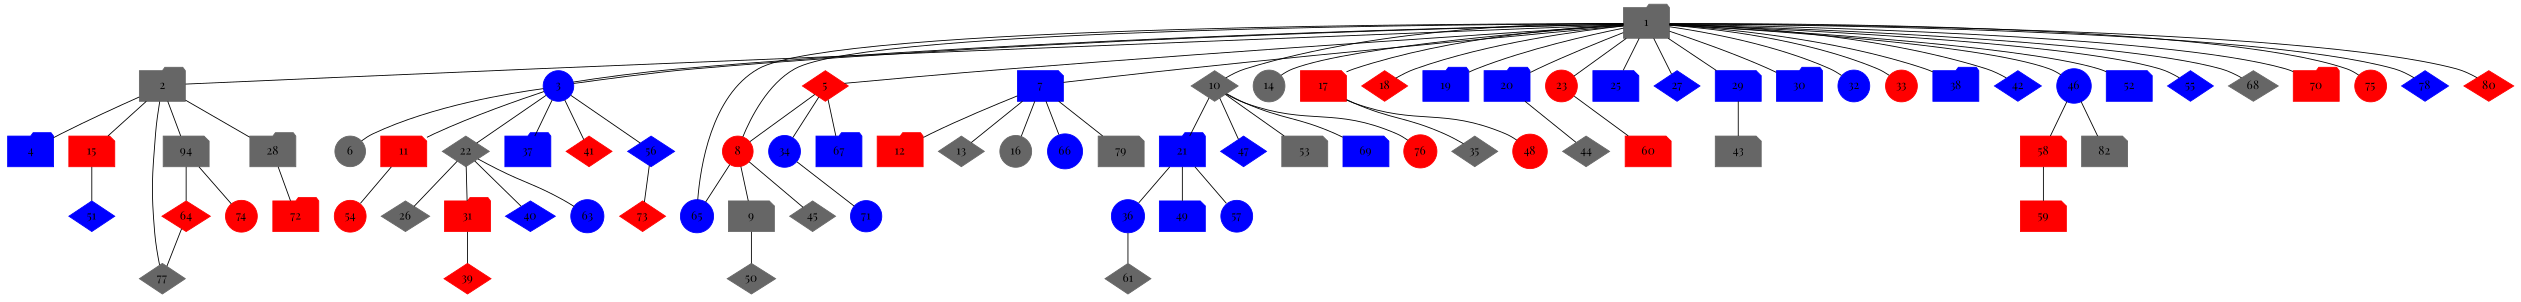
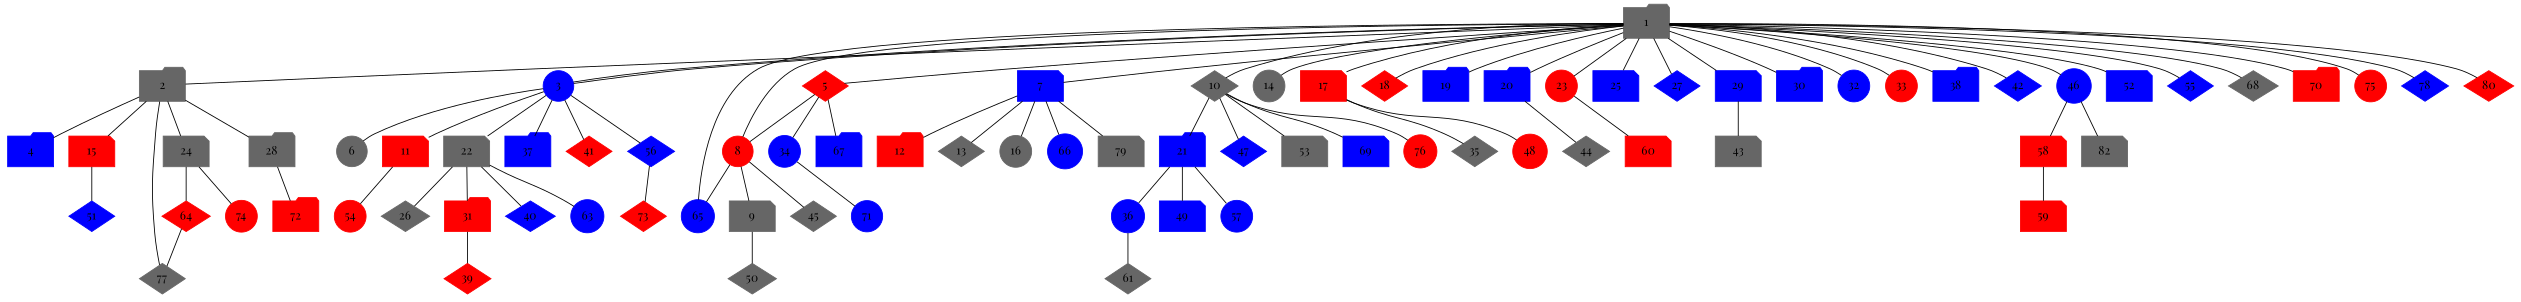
node "94": label "94" -> "24"
node "22": shape diamond -> note
